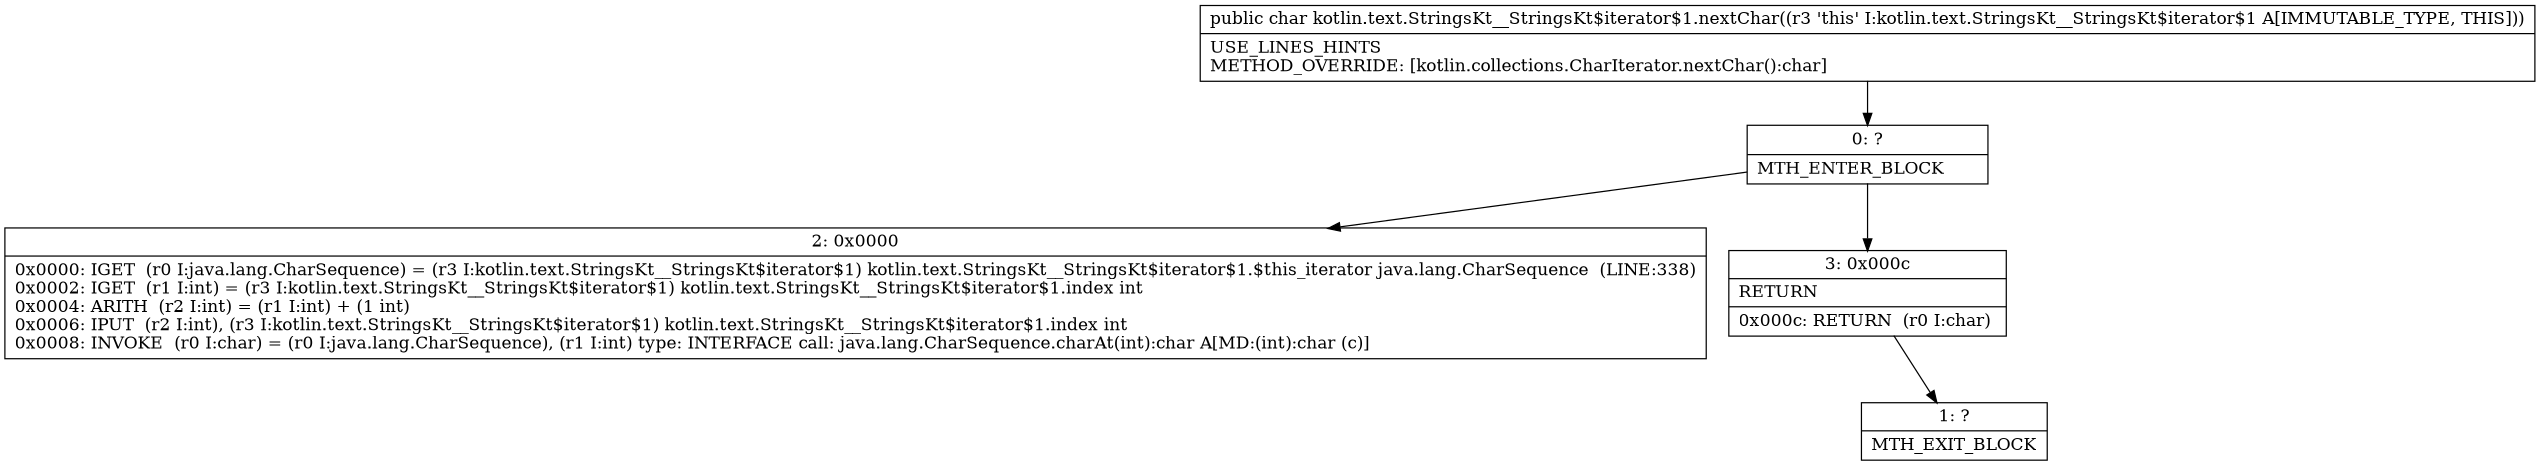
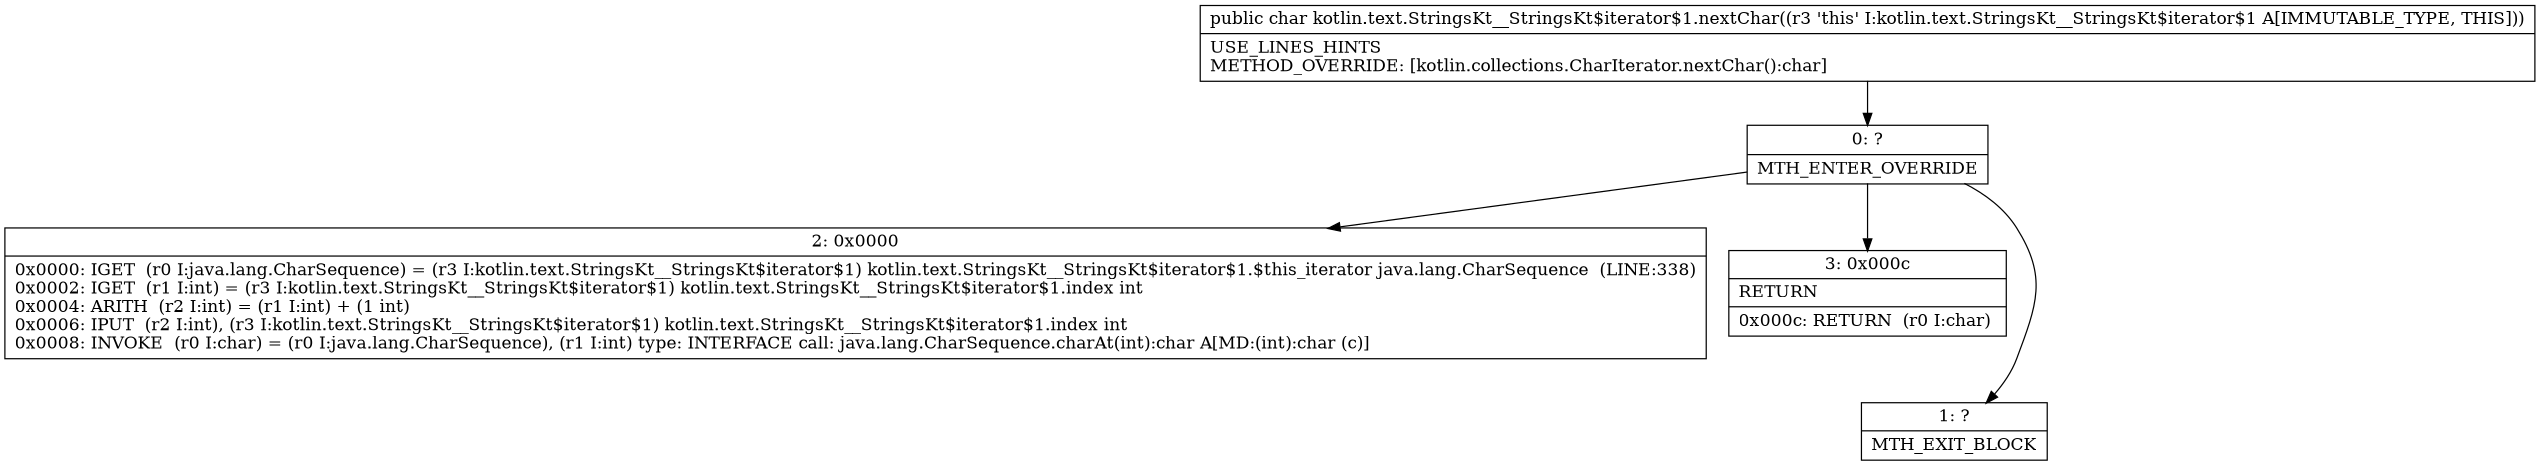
node "0: ?": text "MTH_ENTER_BLOCK" -> "MTH_ENTER_OVERRIDE"
edge "3: 0x000c" -> "1: ?": now "0: ?" -> "1: ?"
